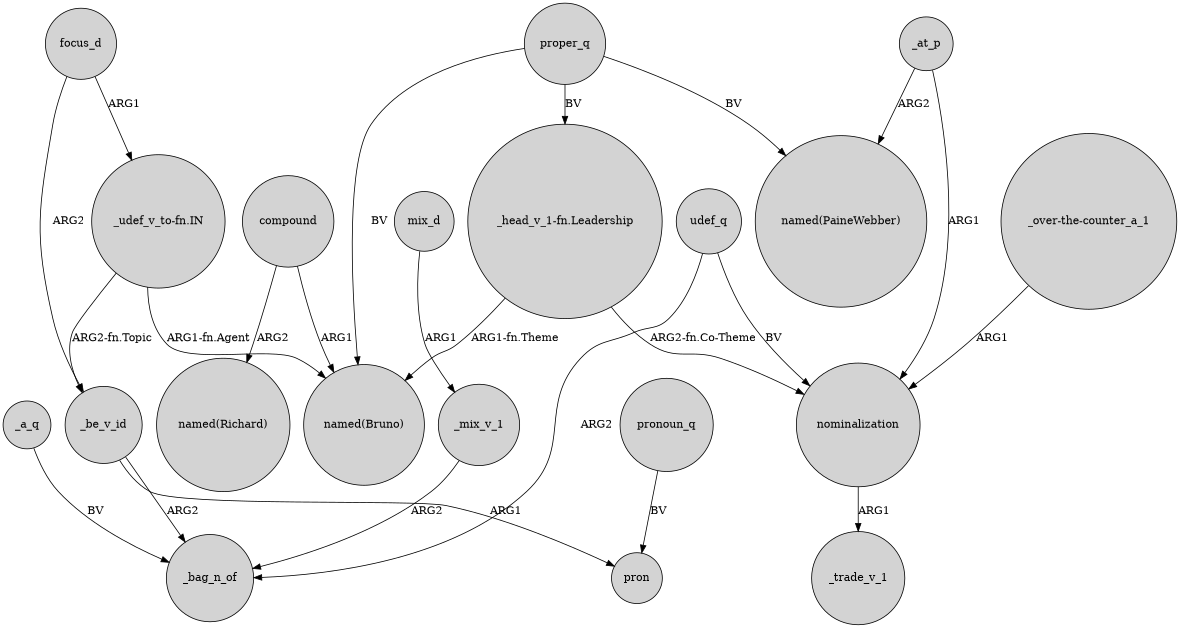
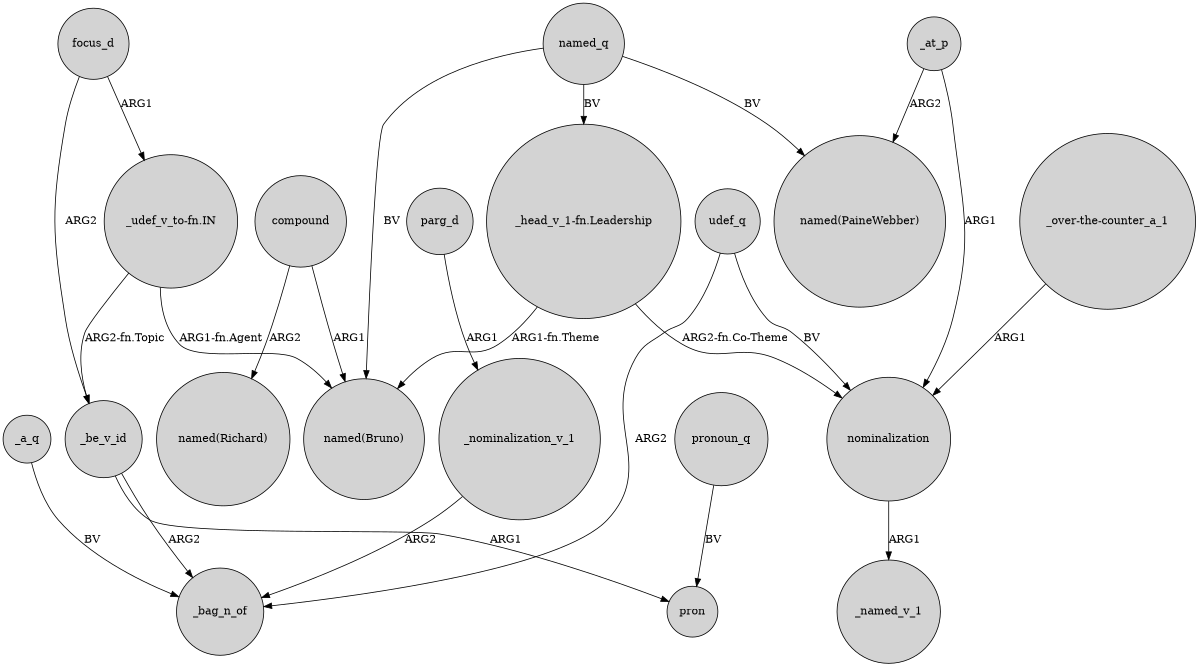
node "proper_q": label "proper_q" -> "named_q"
node "mix_d": label "mix_d" -> "parg_d"
node "_mix_v_1": label "_mix_v_1" -> "_nominalization_v_1"
node "_trade_v_1": label "_trade_v_1" -> "_named_v_1"
